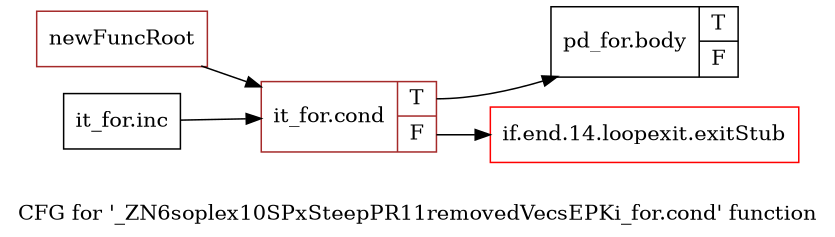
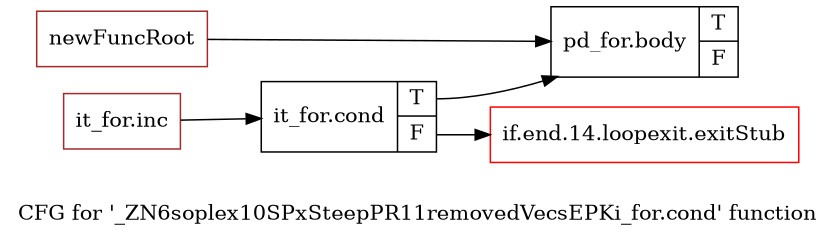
edge "newFuncRoot" -> "it_for.cond": now "newFuncRoot" -> "pd_for.body"
node "it_for.cond": color brown -> black
node "it_for.inc": color black -> brown
